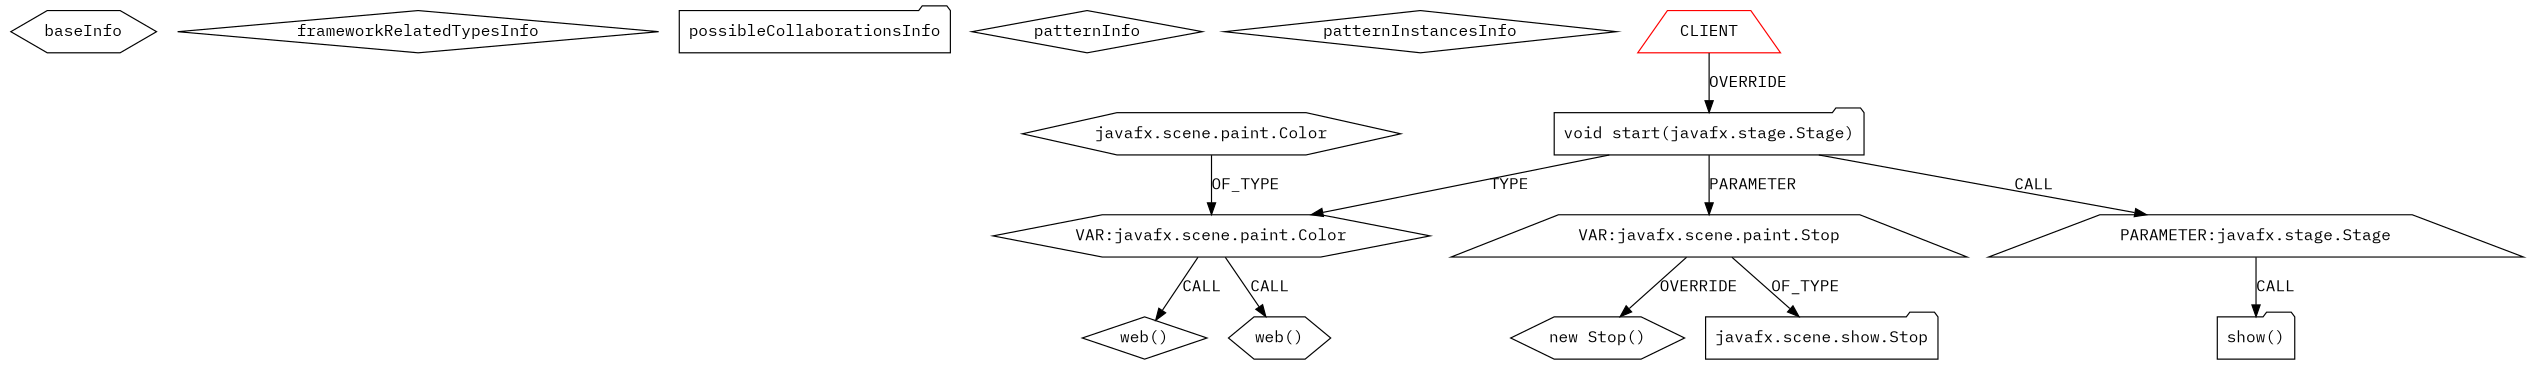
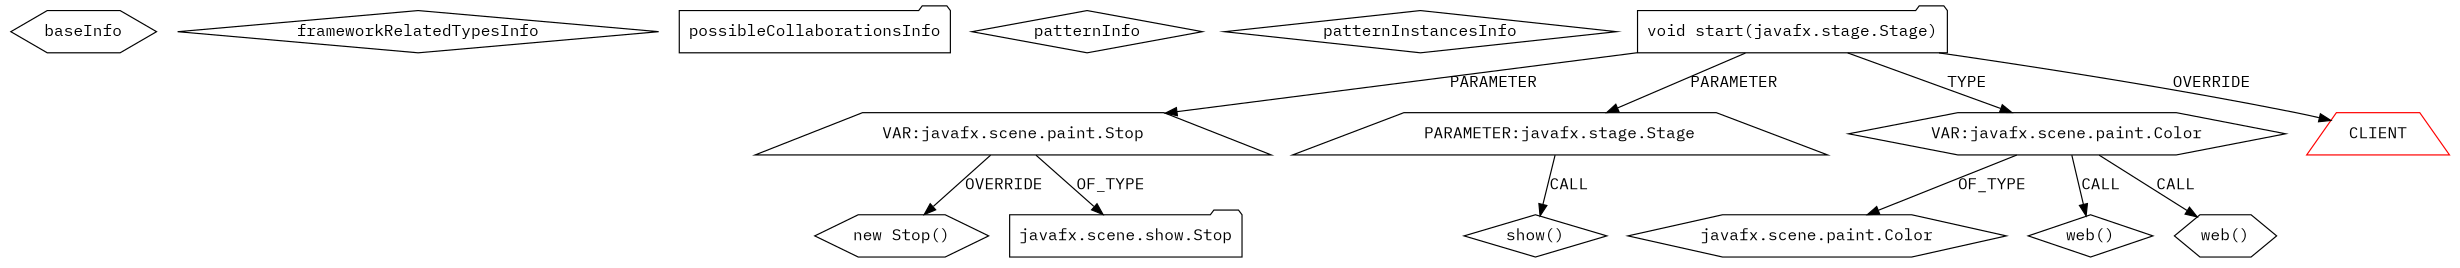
edge "CLIENT" -> "void start(javafx.stage.Stage)": reversed
edge "javafx.scene.paint.Color" -> "VAR:javafx.scene.paint.Color": reversed
edge "void start(javafx.stage.Stage)" -> "PARAMETER:javafx.stage.Stage": label "CALL" -> "PARAMETER"
node "show()": shape folder -> diamond
